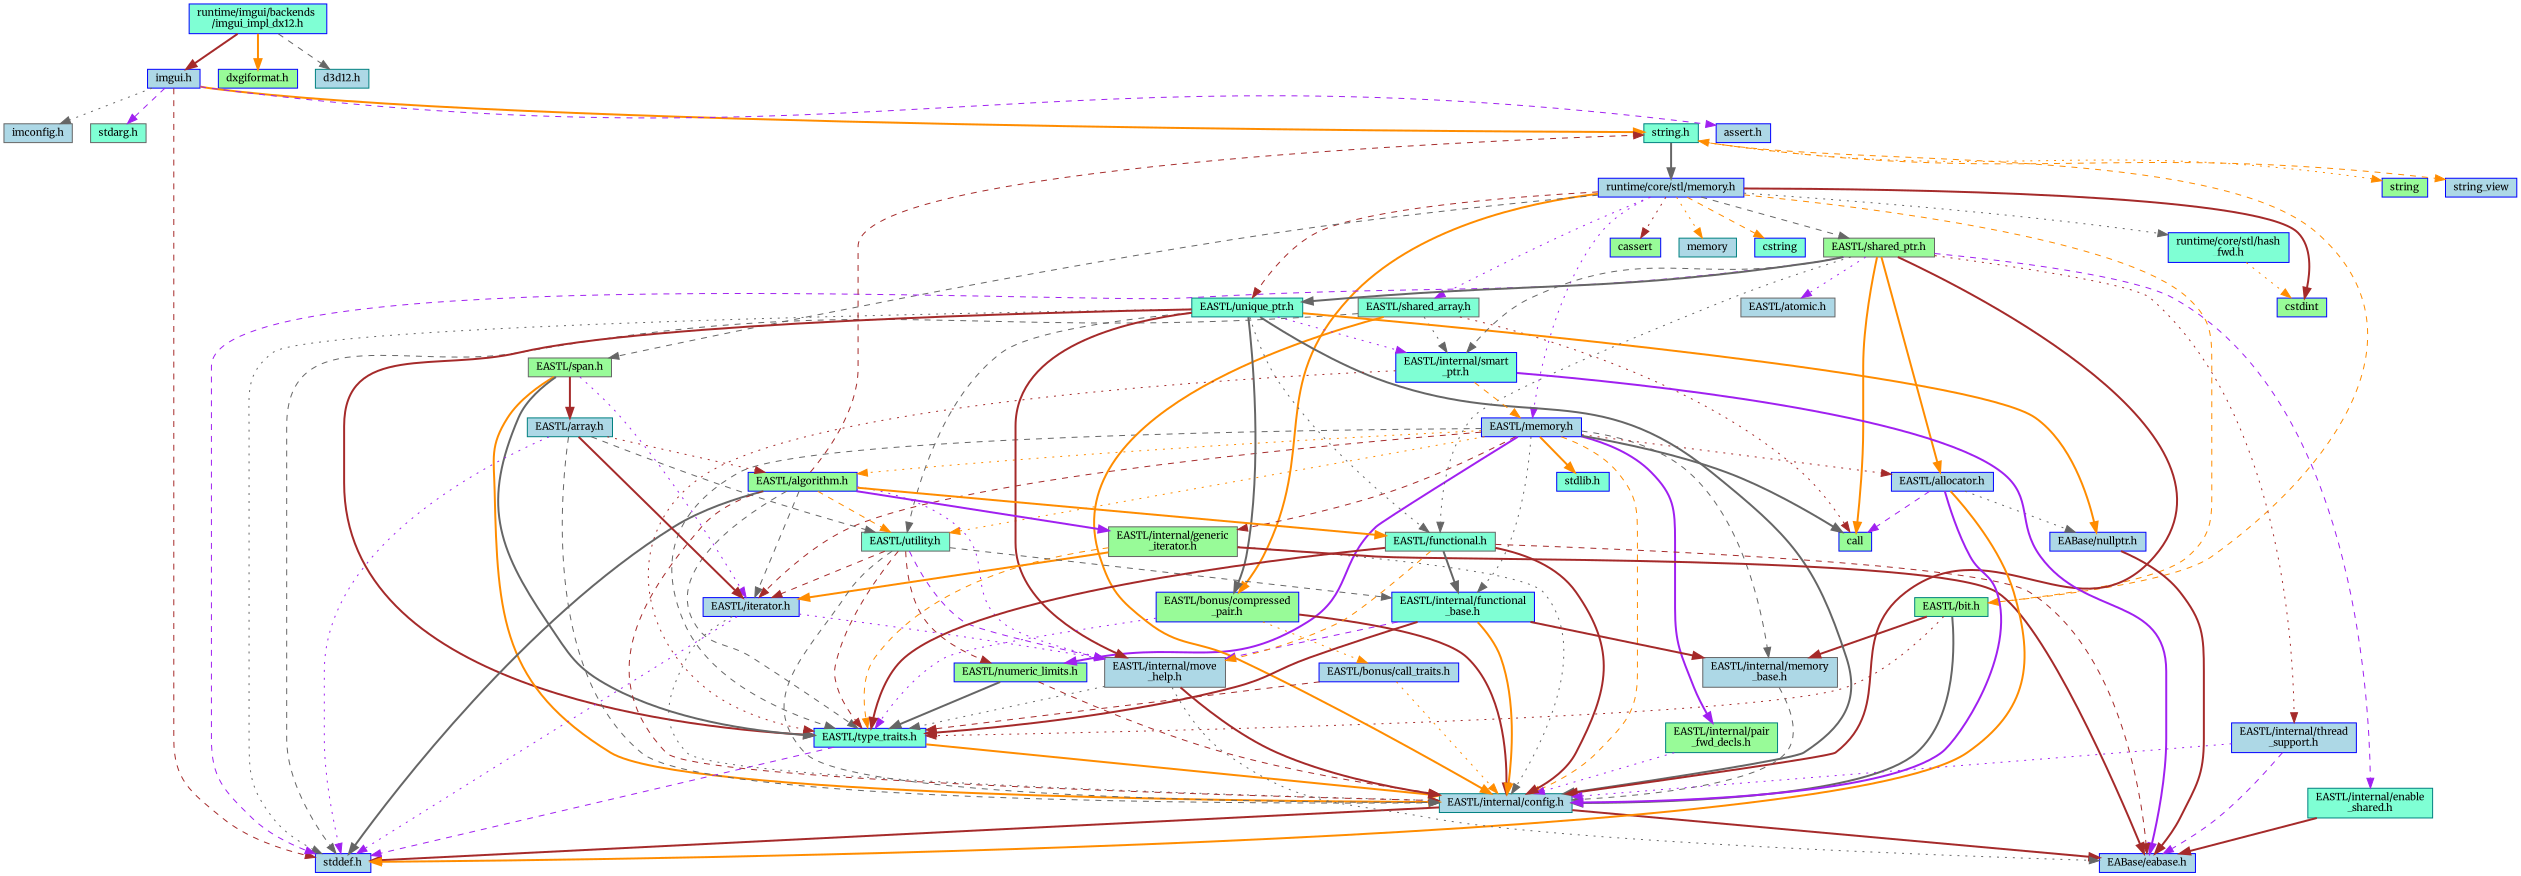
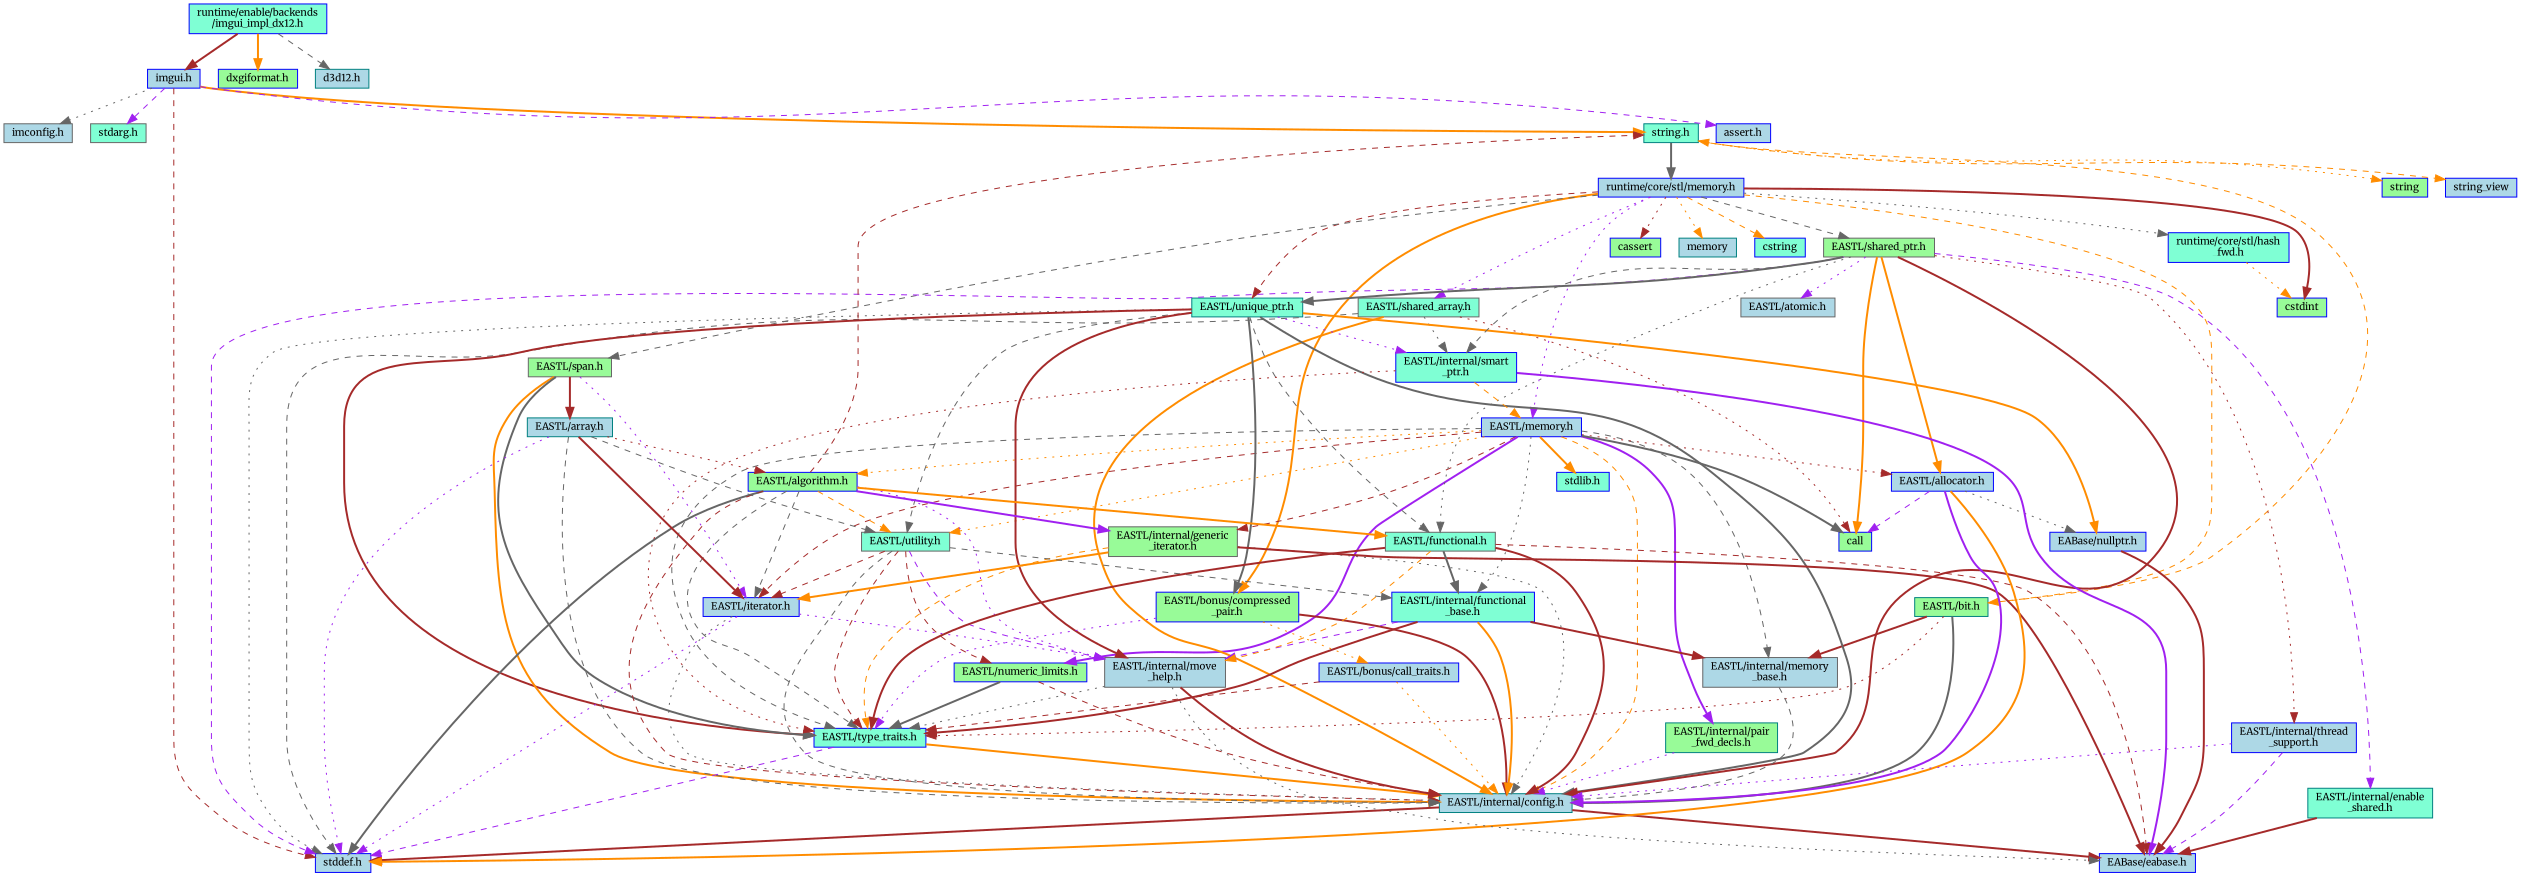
node "runtime/imgui/backends /imgui_impl_dx12.h": label "runtime/imgui/backends /imgui_impl_dx12.h" -> "runtime/enable/backends /imgui_impl_dx12.h"
edge "EASTL/unique_ptr.h" -> "EASTL/functional.h": style dotted -> dashed
